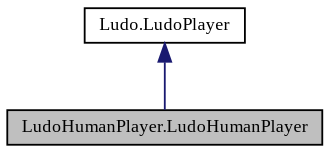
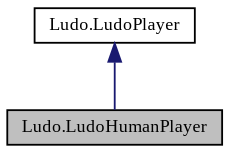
node "LudoHumanPlayer.LudoHumanPlayer": label "LudoHumanPlayer.LudoHumanPlayer" -> "Ludo.LudoHumanPlayer"
